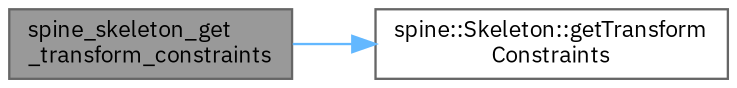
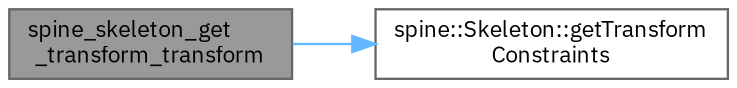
node "spine_skeleton_get _transform_constraints": label "spine_skeleton_get _transform_constraints" -> "spine_skeleton_get _transform_transform"
